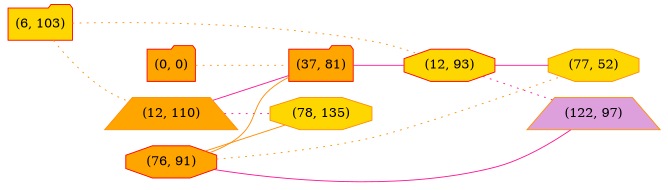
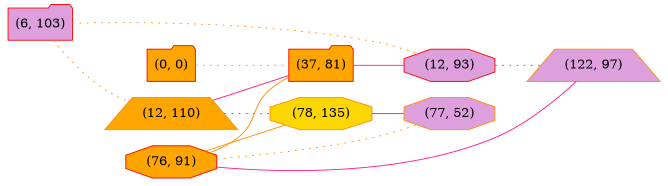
node "(6, 103)": fillcolor gold -> plum
node "(12, 93)": fillcolor gold -> plum
edge "(12, 93)" -- "(77, 52)": now "(78, 135)" -- "(77, 52)"
node "(77, 52)": fillcolor gold -> plum
